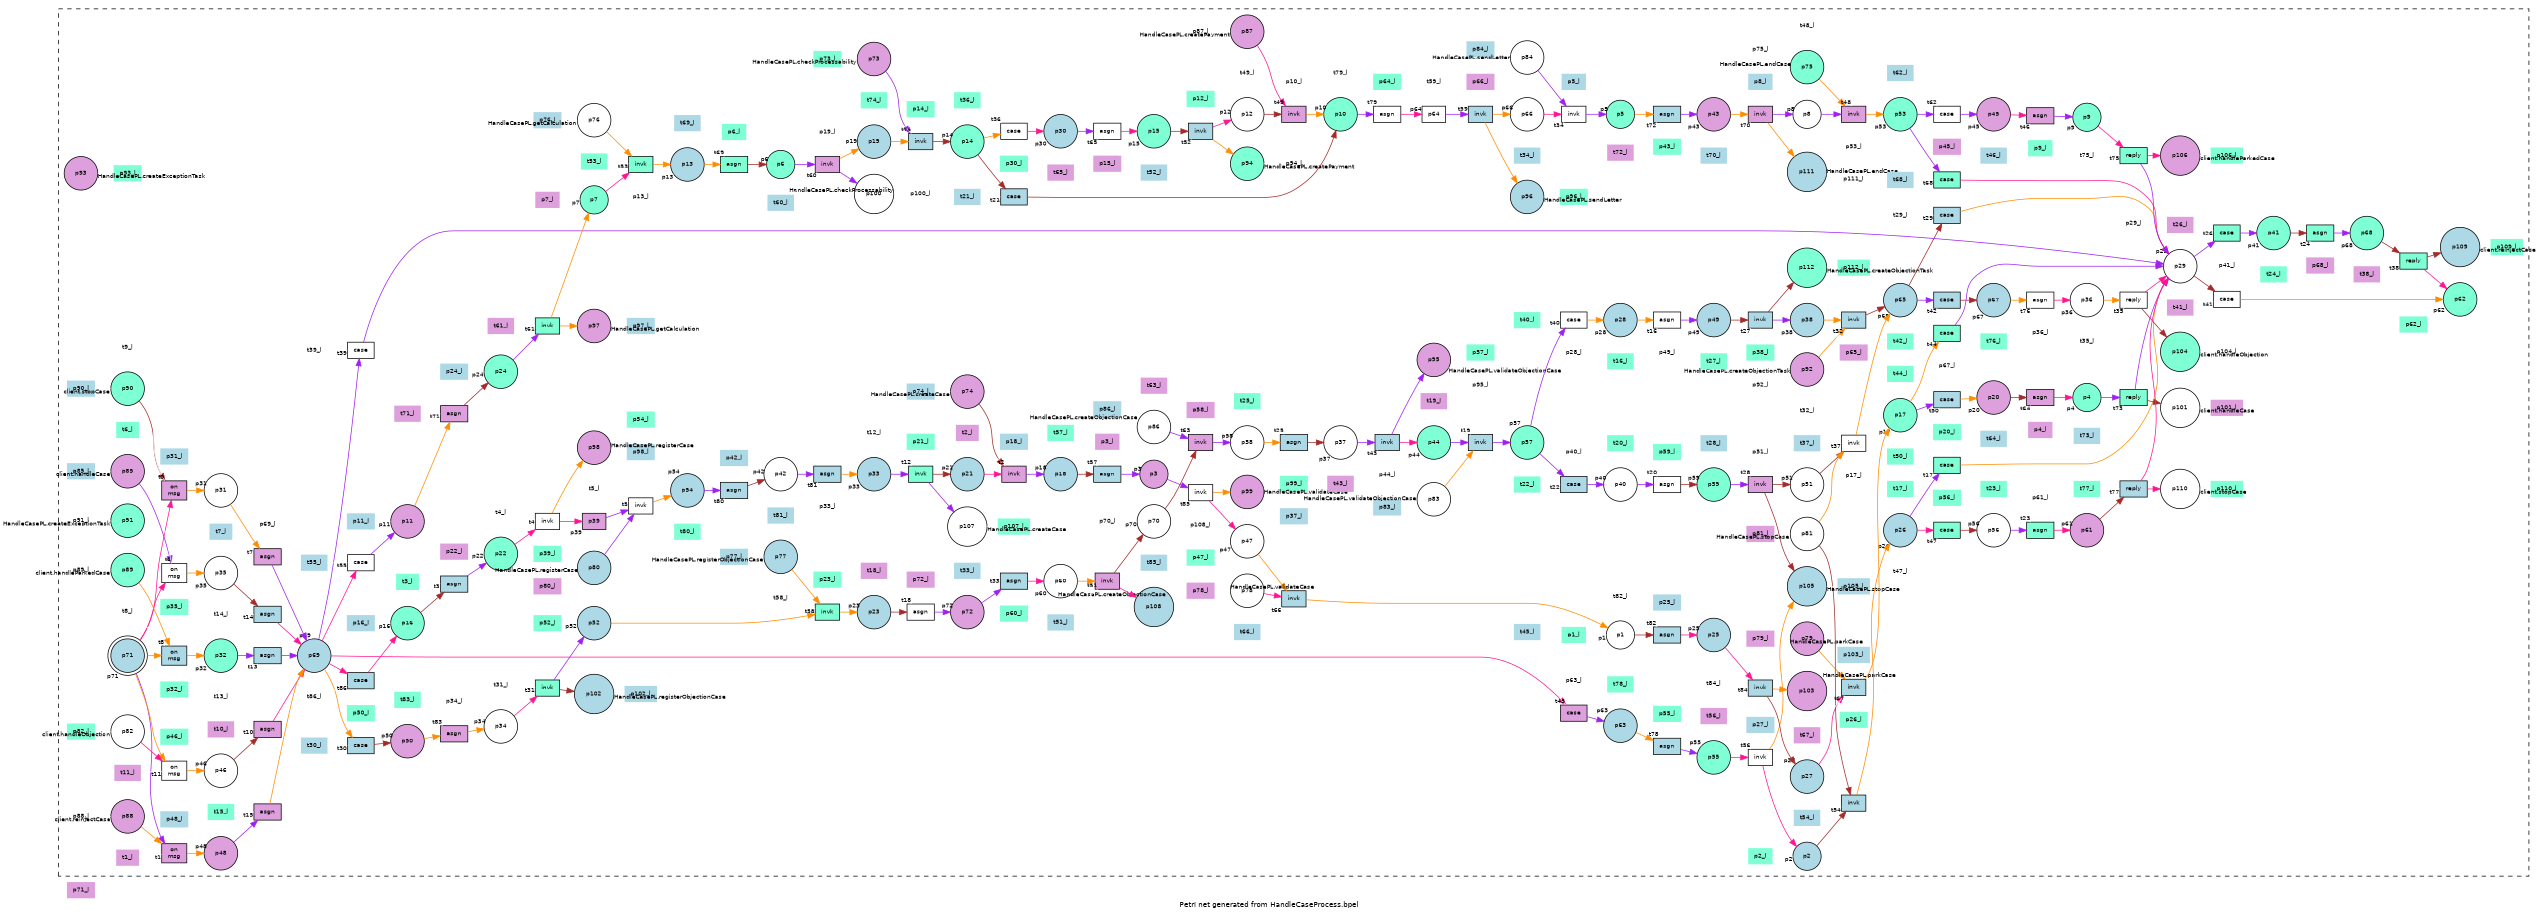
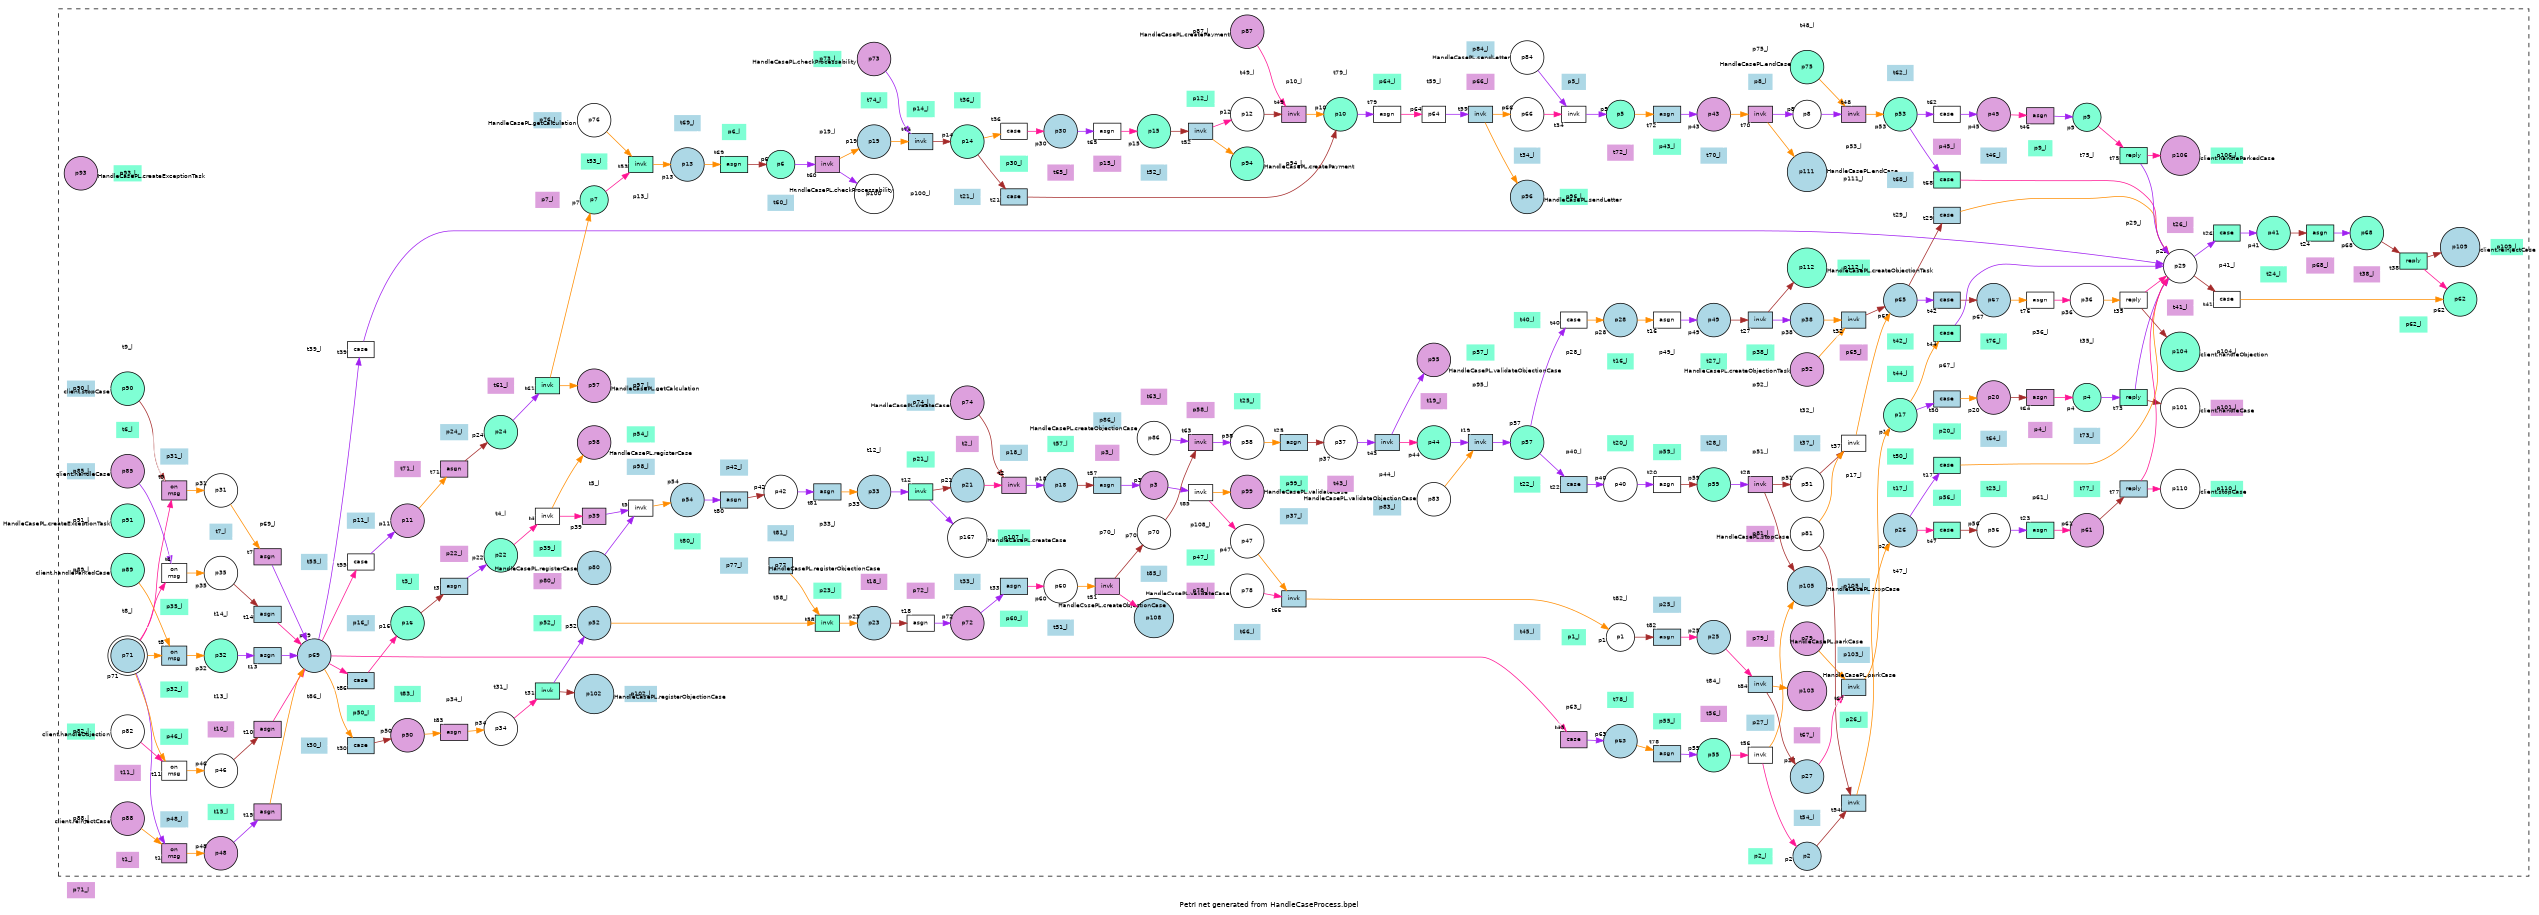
node "p107": label "p107" -> "p167"
node "p77": shape circle -> box
